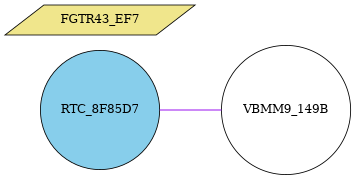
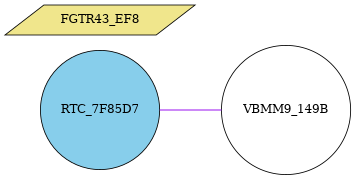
node "FGTR43_EF7": label "FGTR43_EF7" -> "FGTR43_EF8"
node "RTC_8F85D7": label "RTC_8F85D7" -> "RTC_7F85D7"
